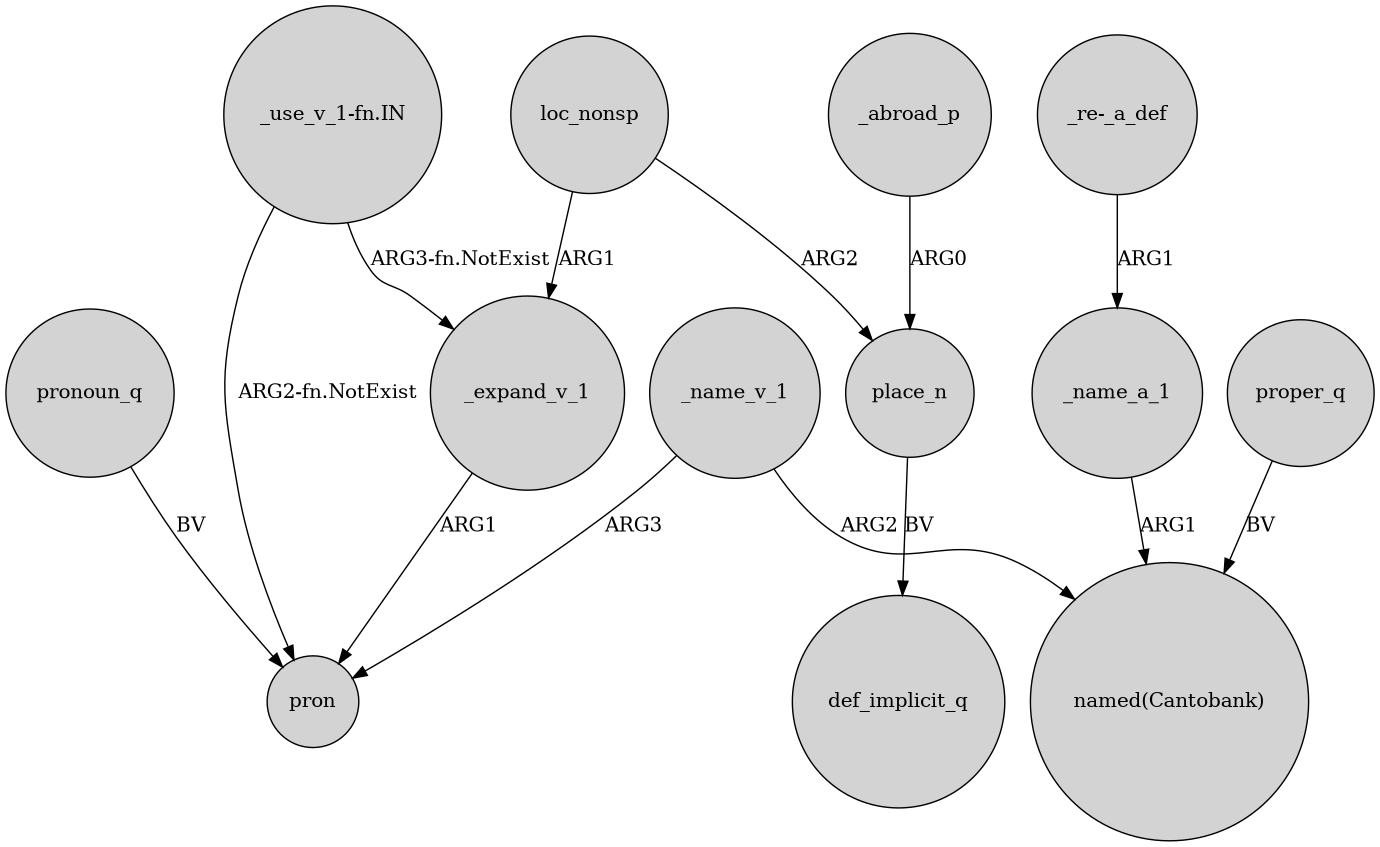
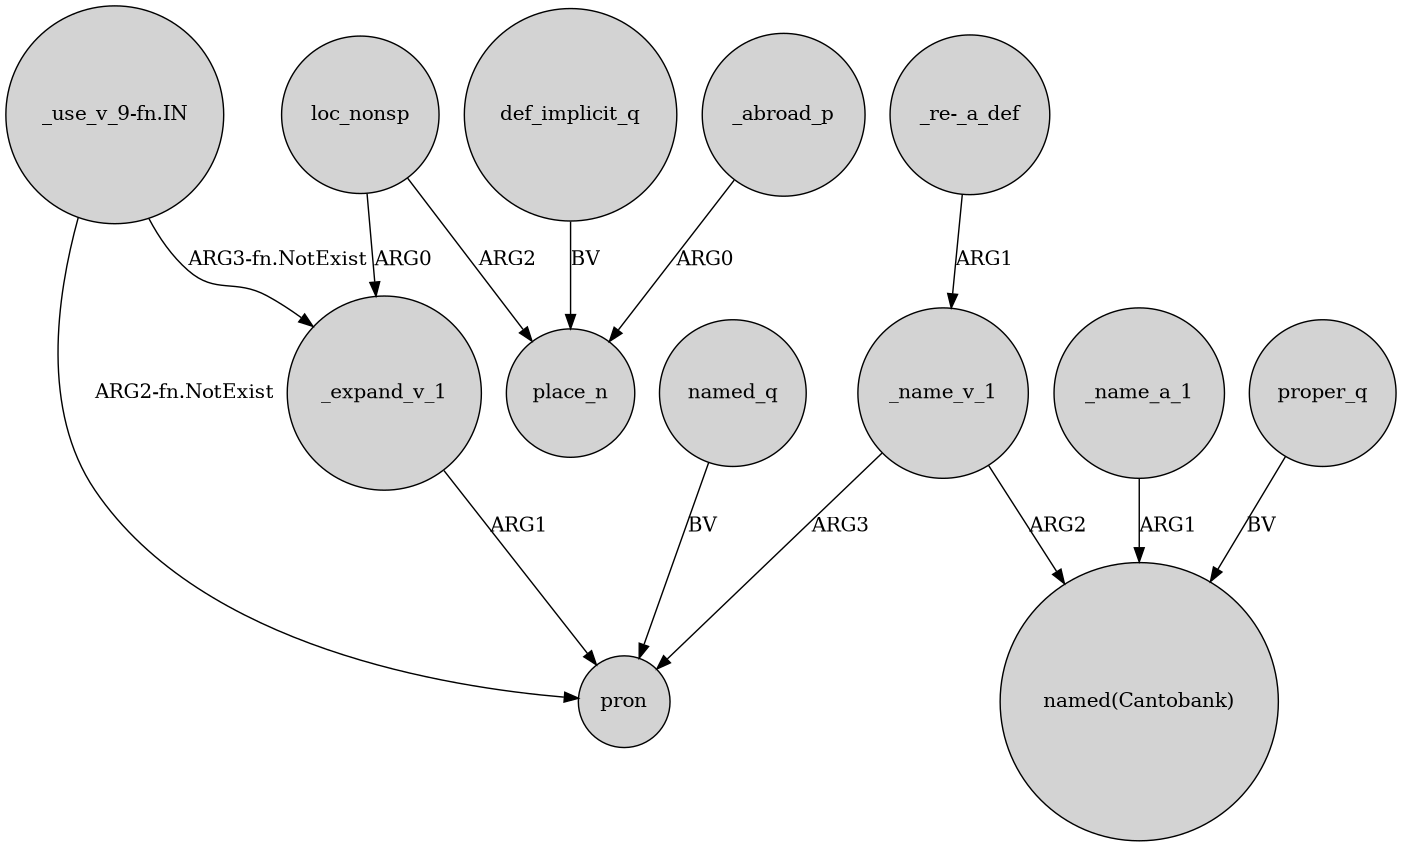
node "_use_v_1-fn.IN": label "_use_v_1-fn.IN" -> "_use_v_9-fn.IN"
edge "_re-_a_def" -> "_name_a_1": now "_re-_a_def" -> "_name_v_1"
edge "loc_nonsp" -> "_expand_v_1": label "ARG1" -> "ARG0"
node "pronoun_q": label "pronoun_q" -> "named_q"
edge "place_n" -> "def_implicit_q": reversed
